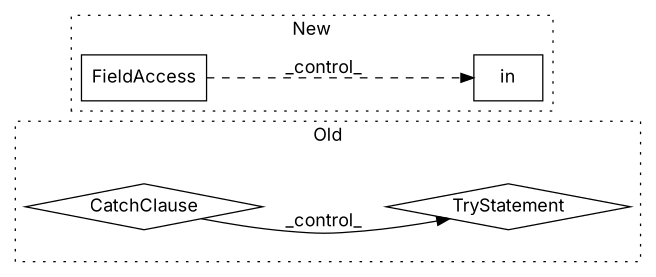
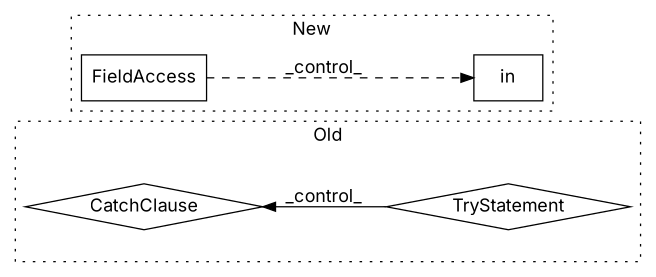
edge "CatchClause" -> "TryStatement": reversed
